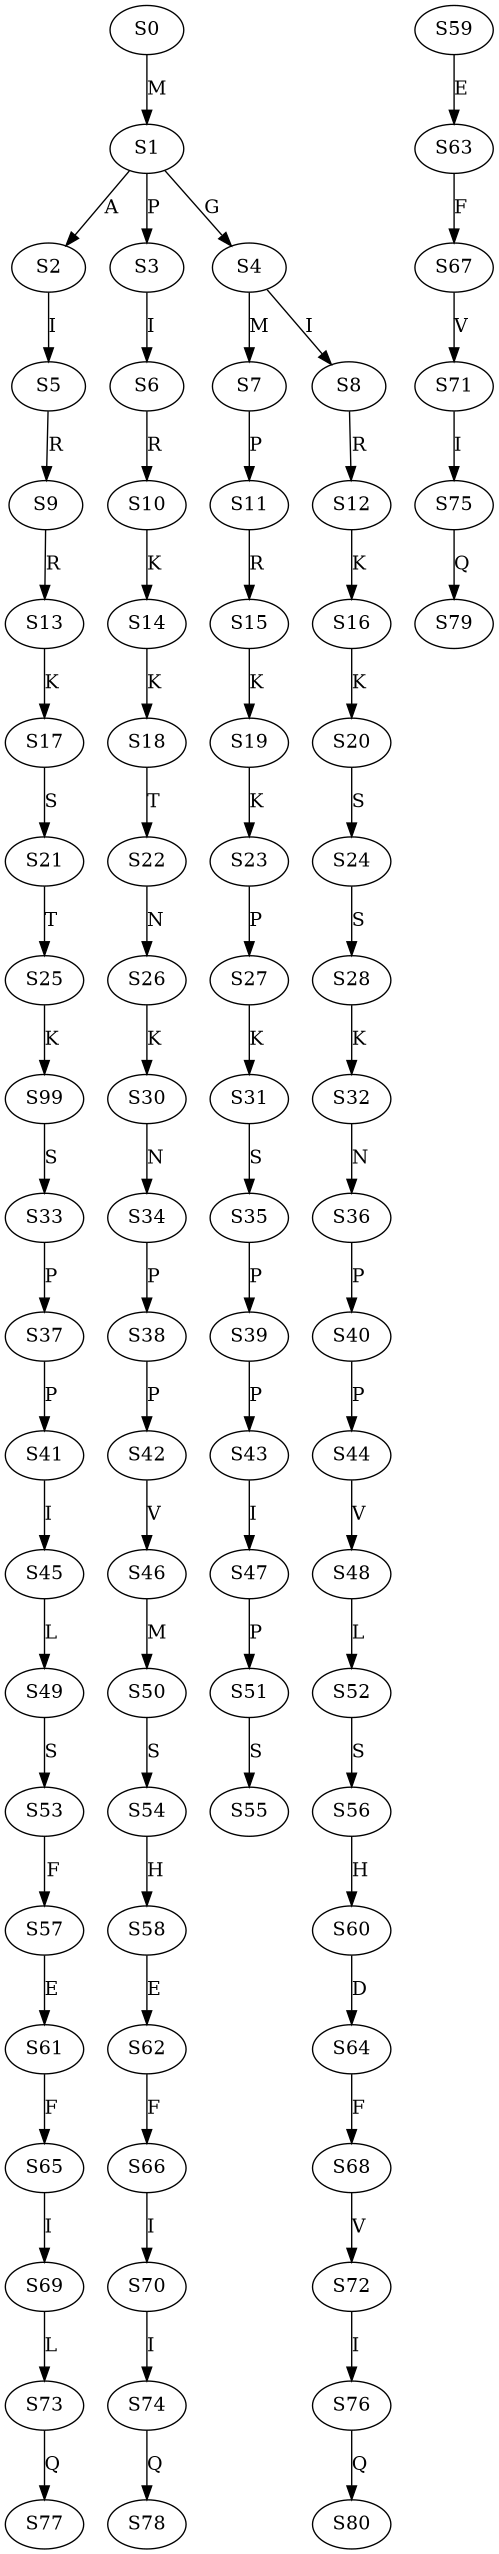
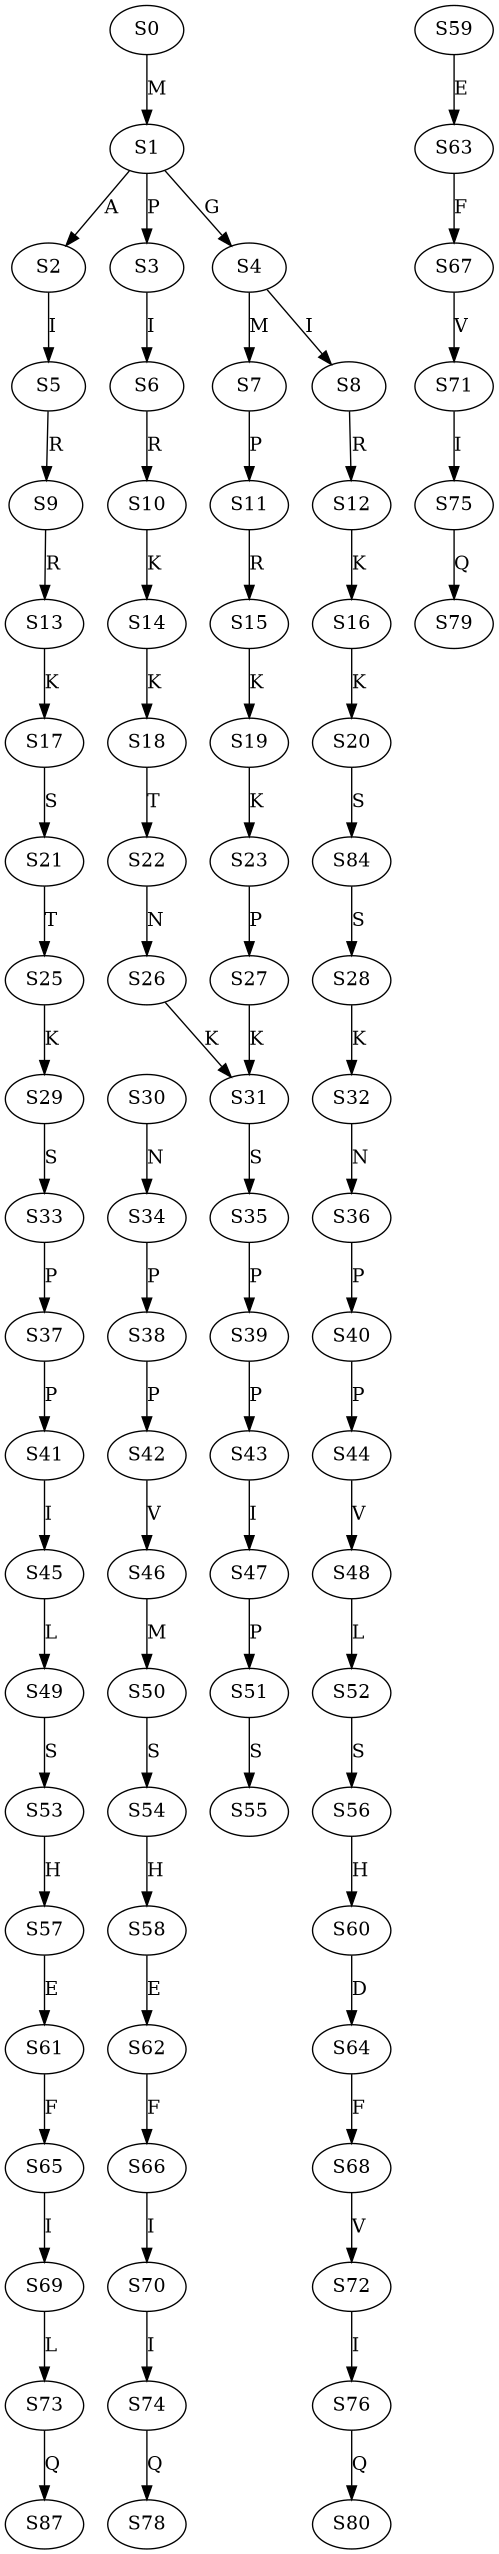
node "S24": label "S24" -> "S84"
edge "S26" -> "S30": now "S26" -> "S31"
node "S99": label "S99" -> "S29"
edge "S53" -> "S57": label "F" -> "H"
node "S77": label "S77" -> "S87"
